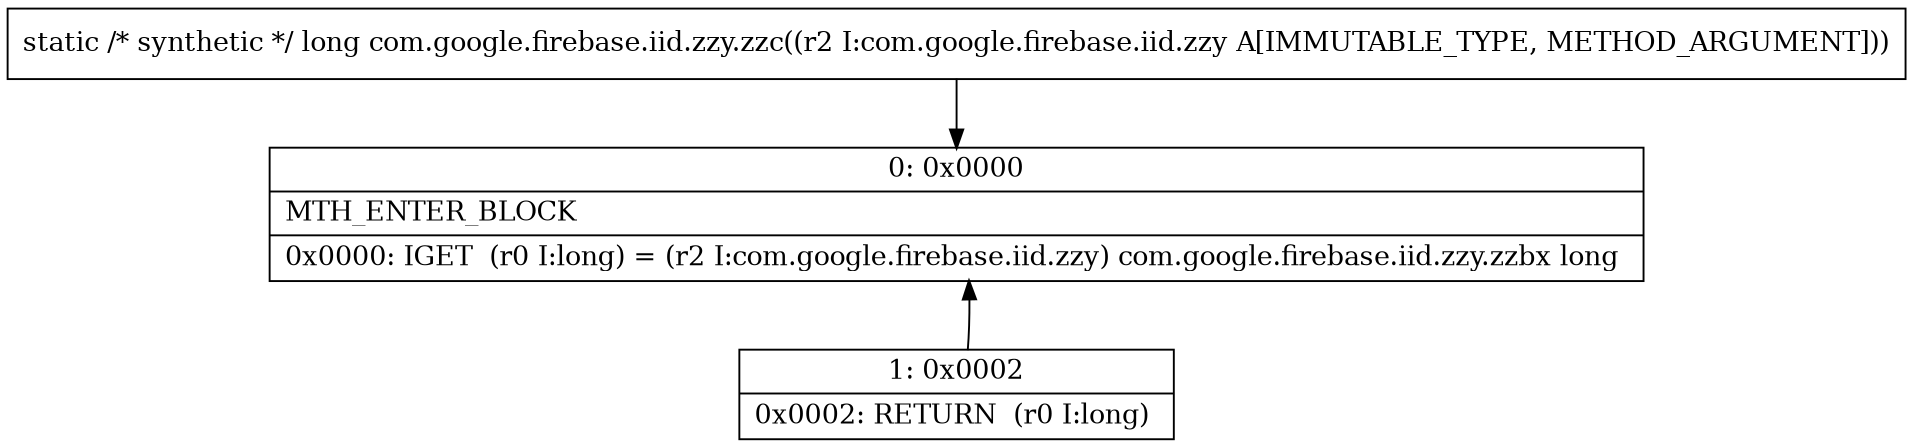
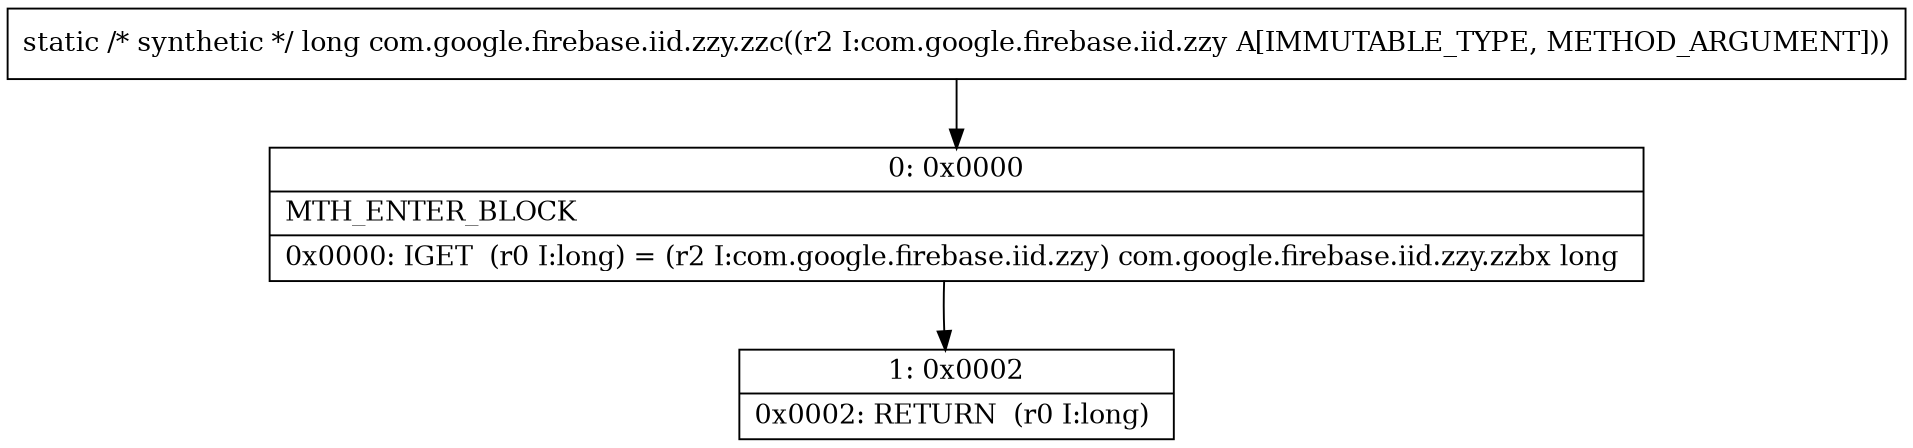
edge "1: 0x0002" -> "0: 0x0000": reversed
